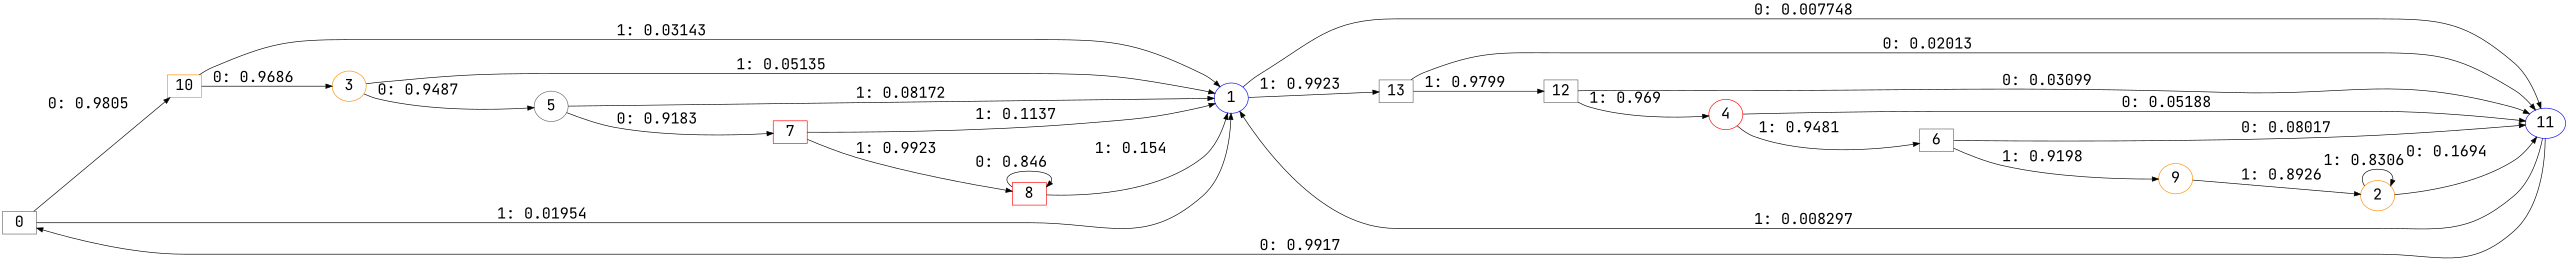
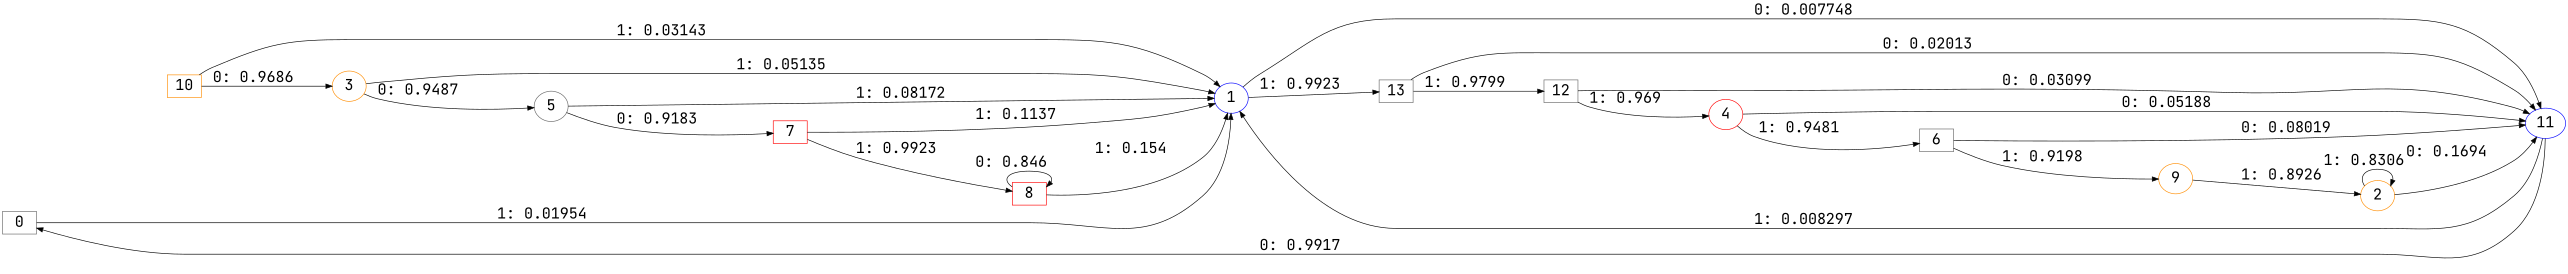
edge "6" -> "11": label "0: 0.08017  " -> "0: 0.08019  "
edge "0" -> "10": removed, label "0: 0.9805"
